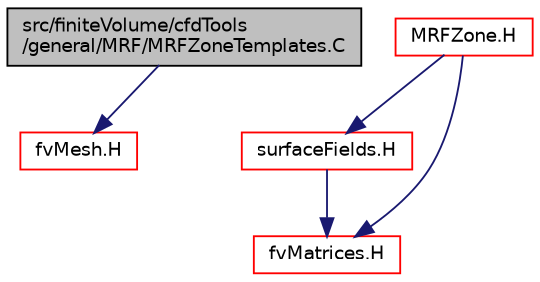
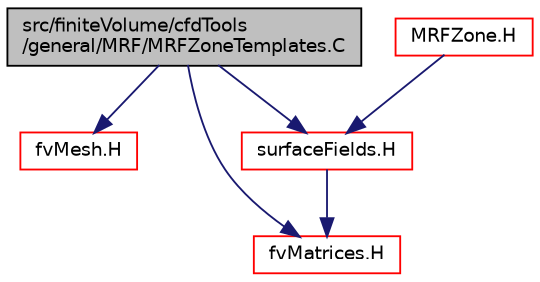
edge "src/finiteVolume/cfdTools /general/MRF/MRFZoneTemplates.C" -> "surfaceFields.H": added
edge "MRFZone.H" -> "fvMatrices.H": now "src/finiteVolume/cfdTools /general/MRF/MRFZoneTemplates.C" -> "fvMatrices.H"
